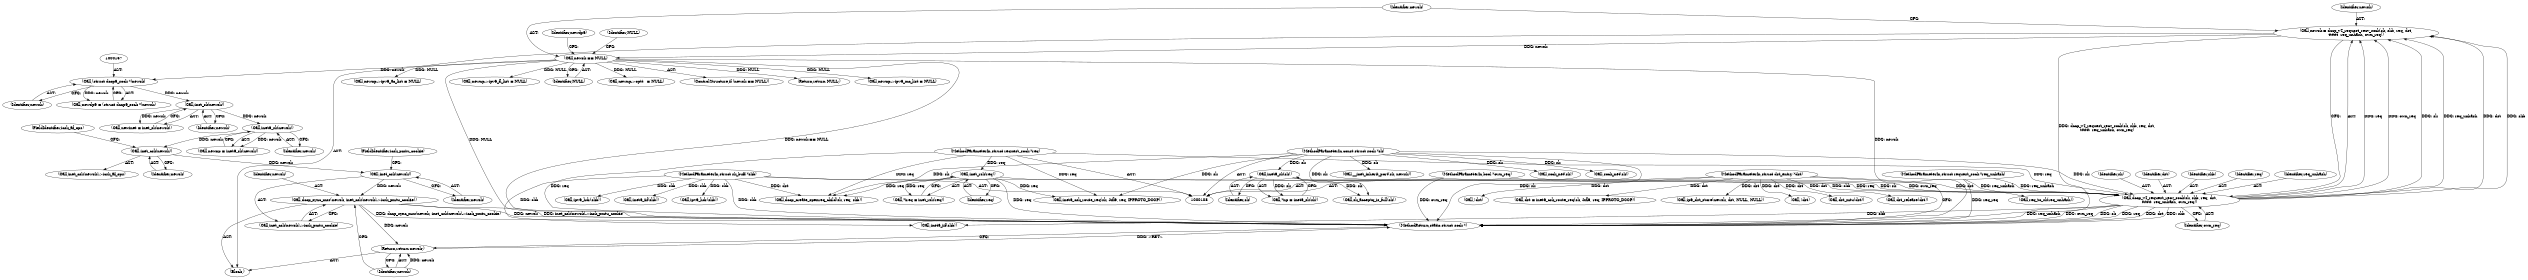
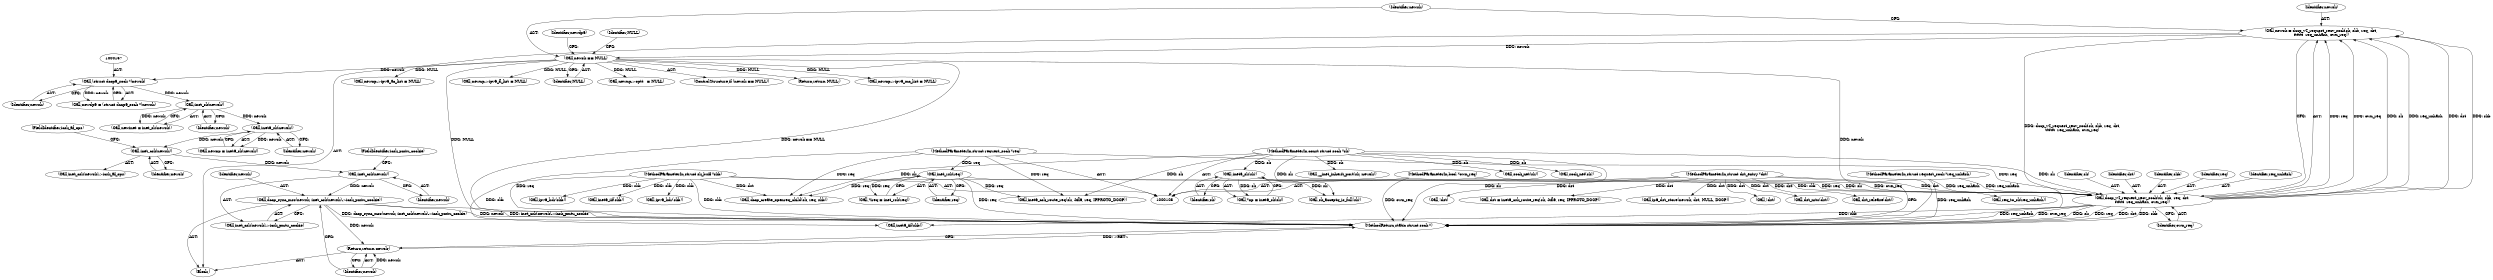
node "(Call,ip6_dst_store(newsk, dst, NULL, NULL))": label "(Call,ip6_dst_store(newsk, dst, NULL, NULL))" -> "(Call,ip6_dst_store(newsk, dst, NULL, DCCP))"
edge "(MethodParameterIn,struct request_sock *req_unhash)" -> "(MethodReturn,static struct sock *)": label "DDG: req_req" -> "DDG: req_unhash"
